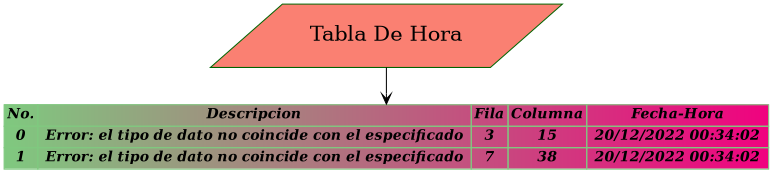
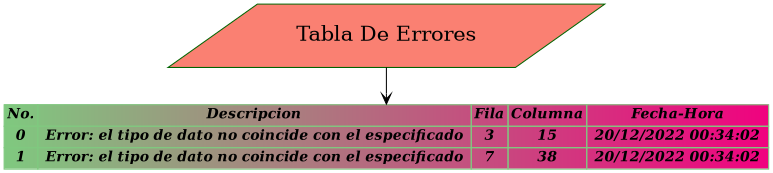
node "Tabla De Hora": label "Tabla De Hora" -> "Tabla De Errores"
